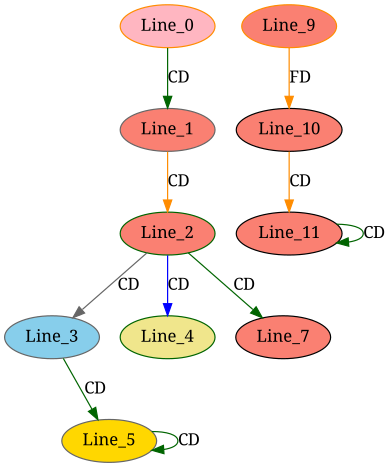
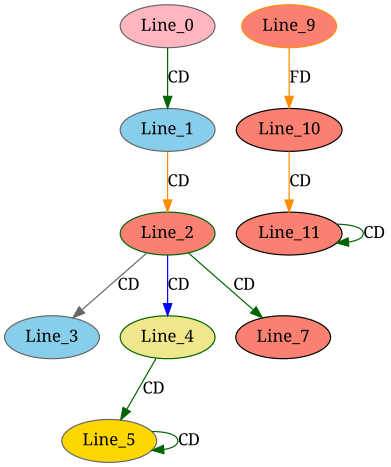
node "Line_0": color darkorange -> gray40
node "Line_1": fillcolor salmon -> skyblue
edge "Line_3" -> "Line_5": now "Line_4" -> "Line_5"
